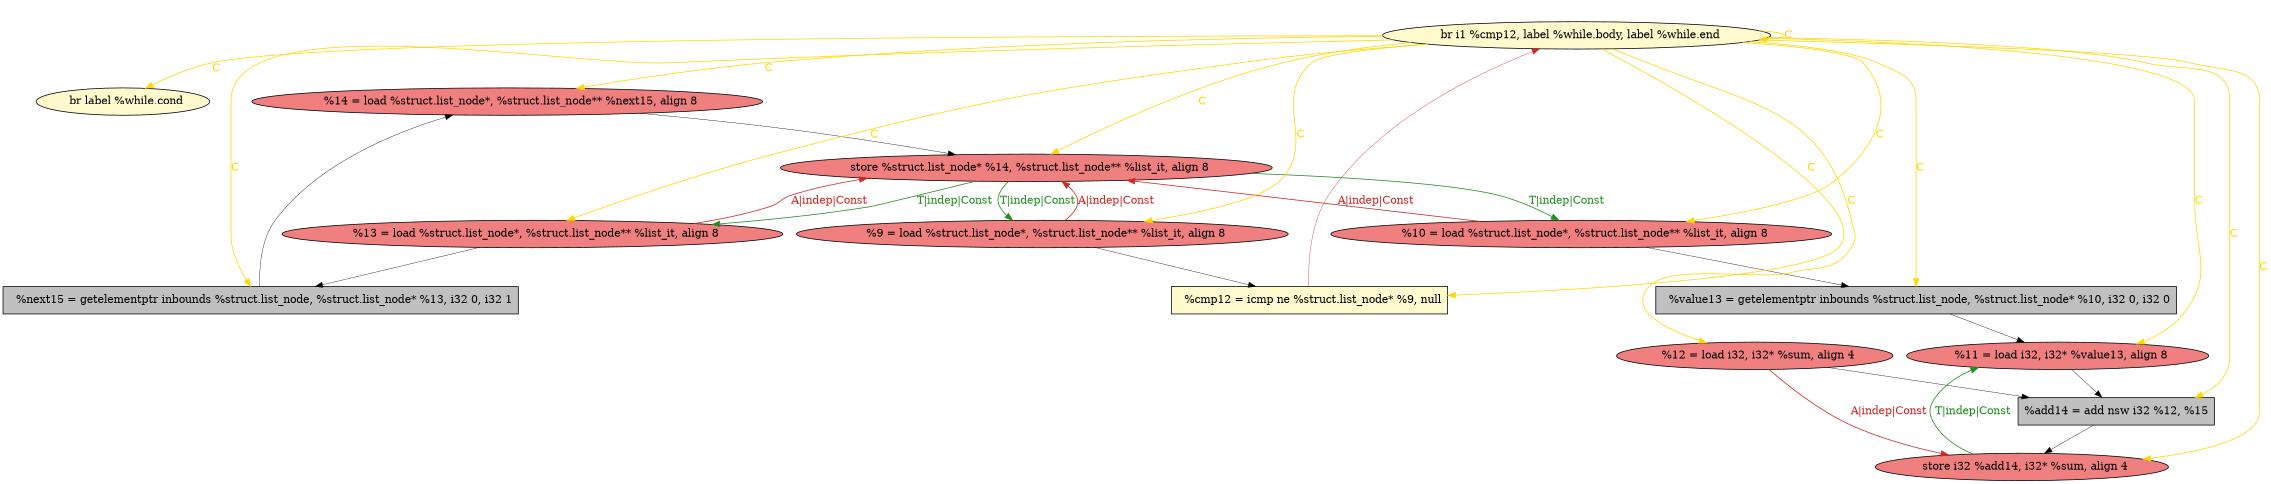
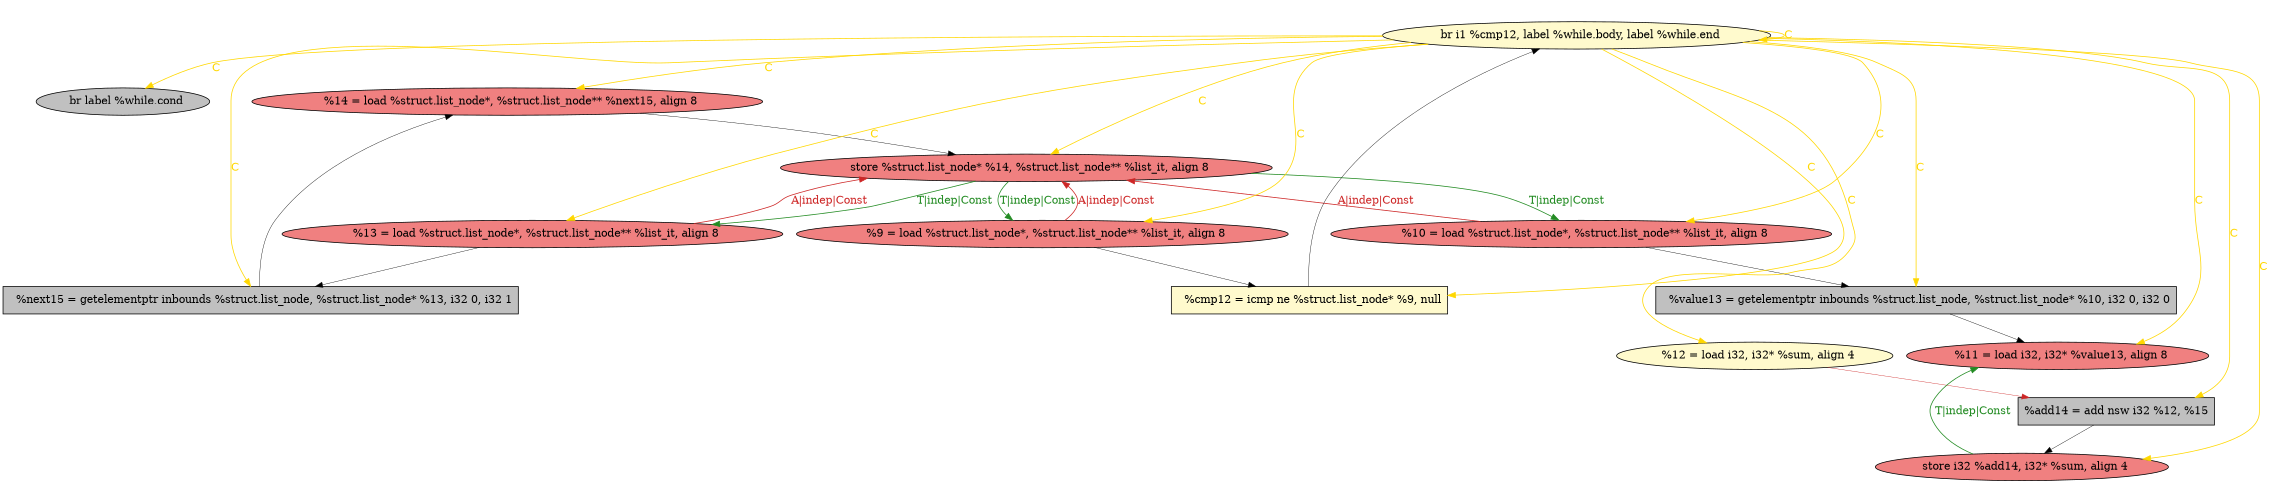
node "br label %while.cond": fillcolor lemonchiffon -> grey
edge "%cmp12 = icmp ne %struct.list_node* %9, null" -> "br i1 %cmp12, label %while.body, label %while.end": color firebrick3 -> black
node "%12 = load i32, i32* %sum, align 4": fillcolor lightcoral -> lemonchiffon
edge "%11 = load i32, i32* %value13, align 8" -> "%add14 = add nsw i32 %12, %15": removed
edge "%12 = load i32, i32* %sum, align 4" -> "%add14 = add nsw i32 %12, %15": color black -> firebrick3
edge "%12 = load i32, i32* %sum, align 4" -> "store i32 %add14, i32* %sum, align 4": removed, label "A|indep|Const"
